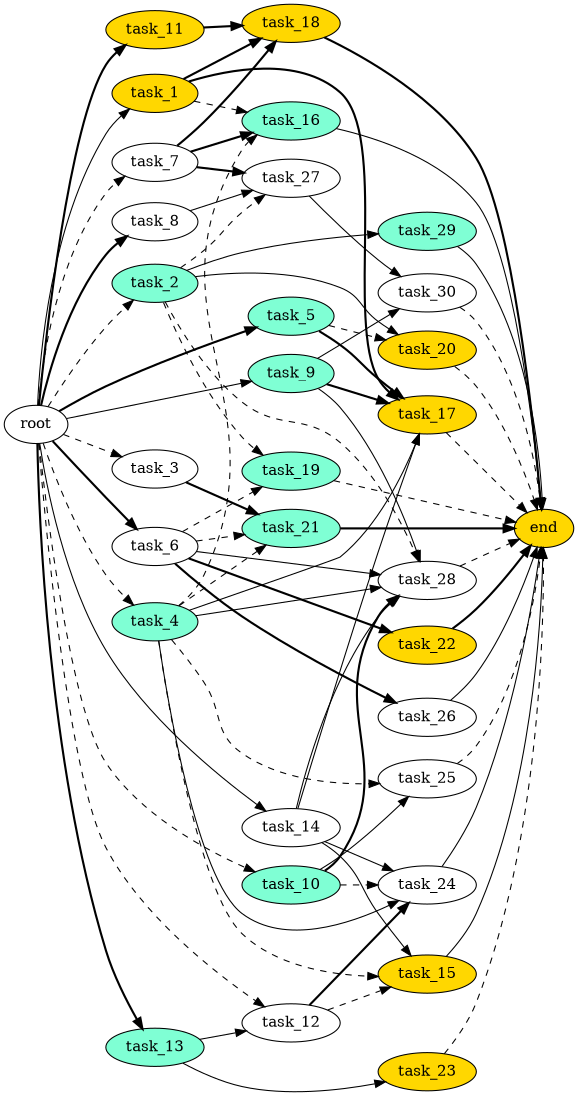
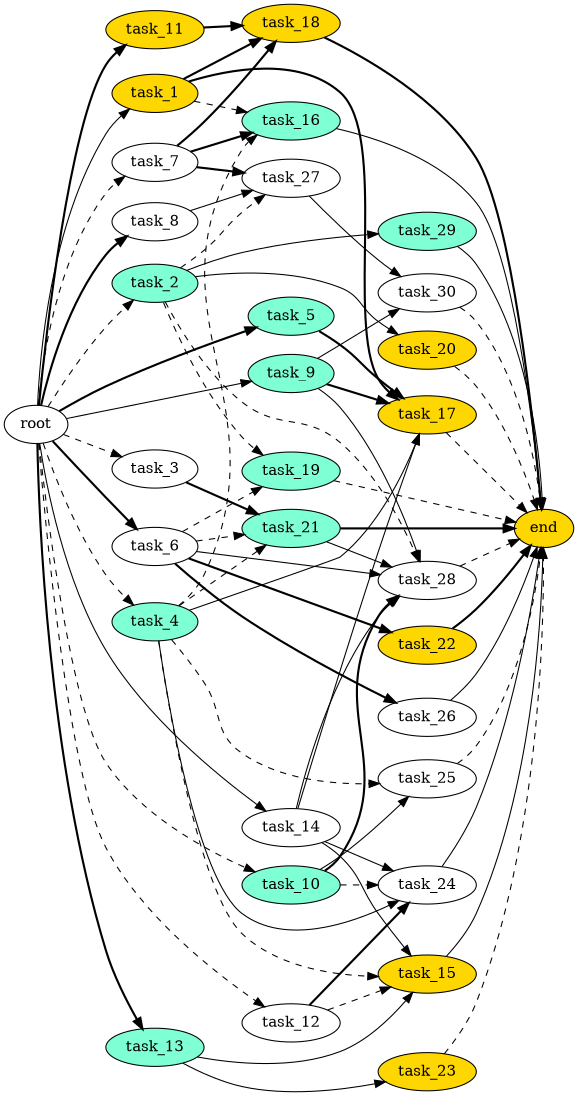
edge "task_5" -> "task_20": removed
edge "task_4" -> "task_28": now "task_21" -> "task_28"
edge "task_13" -> "task_12": now "task_13" -> "task_15"
